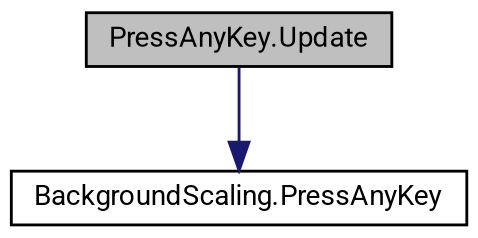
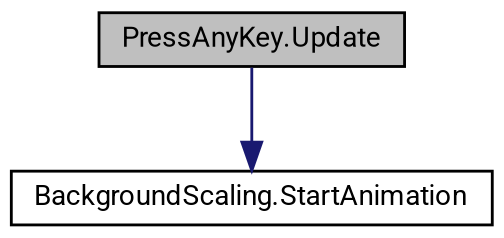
node "BackgroundScaling.PressAnyKey": label "BackgroundScaling.PressAnyKey" -> "BackgroundScaling.StartAnimation"
